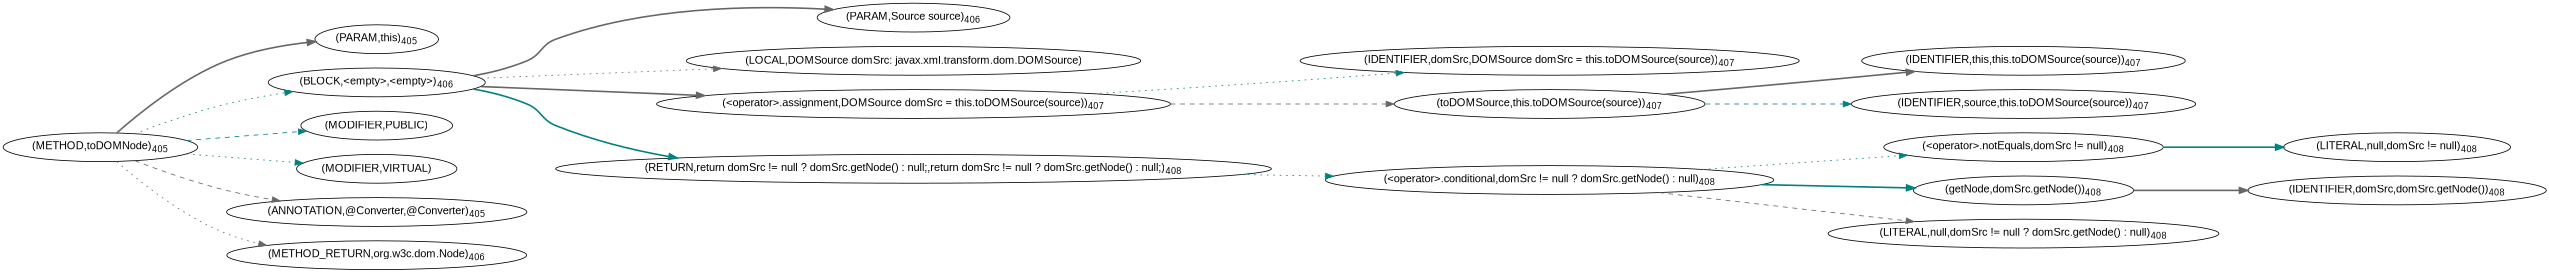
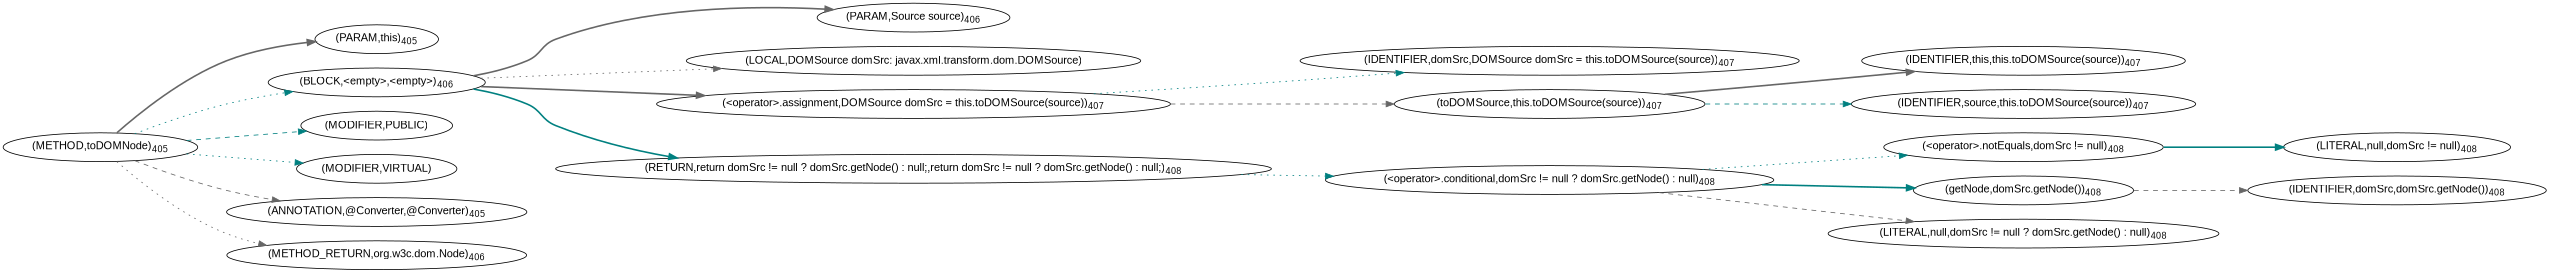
edge "(getNode,domSrc.getNode())" -> "(IDENTIFIER,domSrc,domSrc.getNode())": style bold -> dashed
